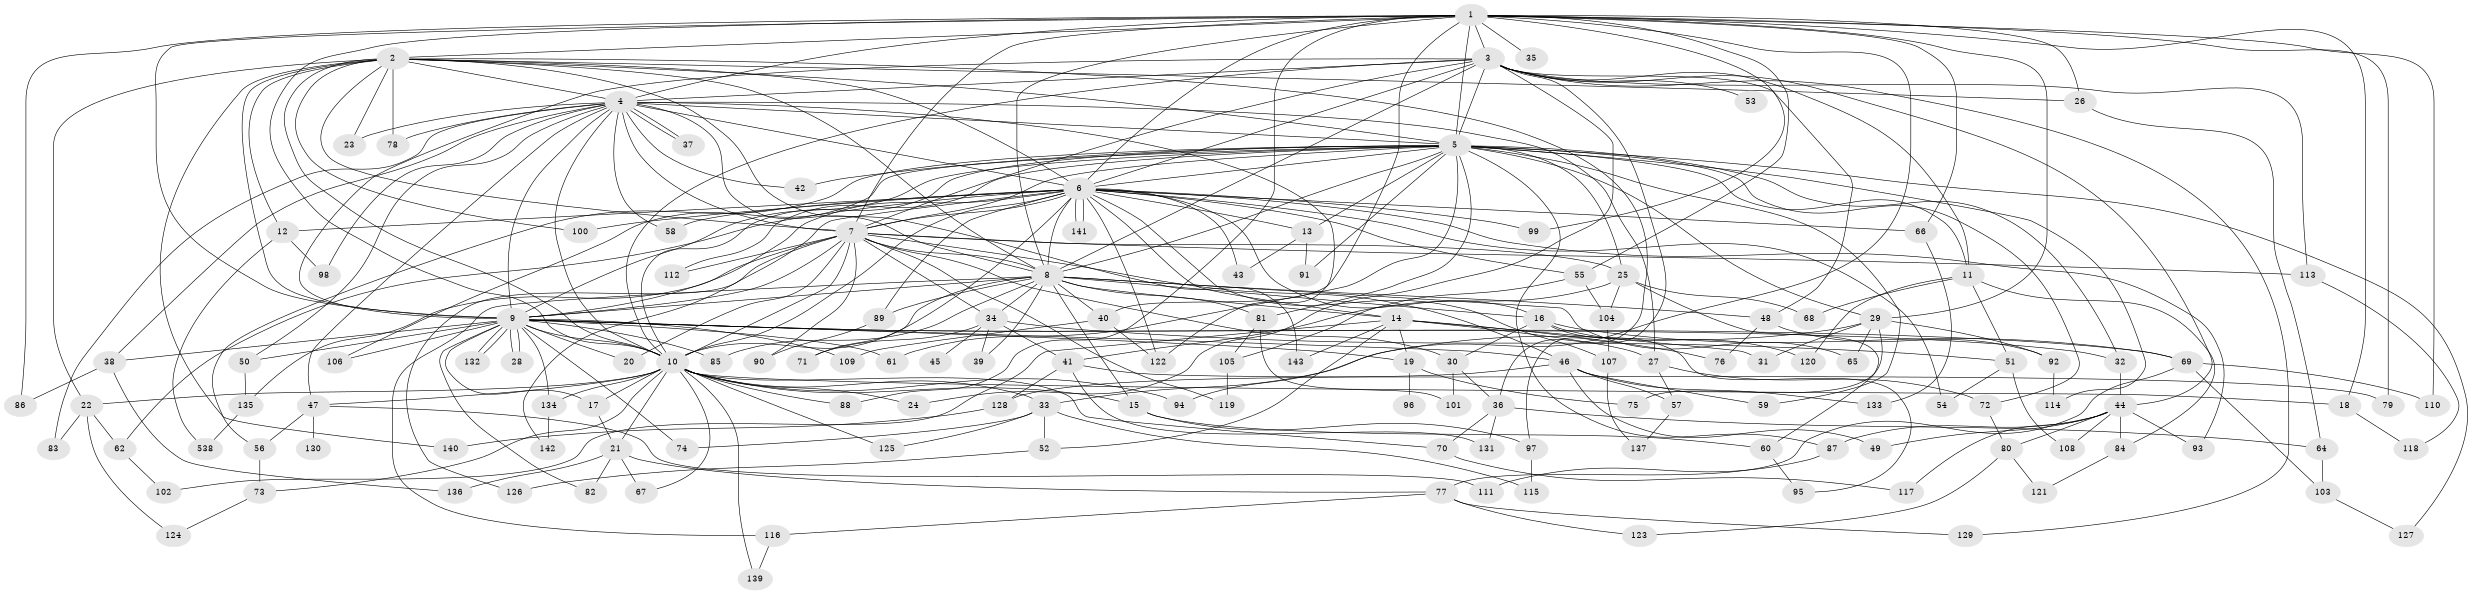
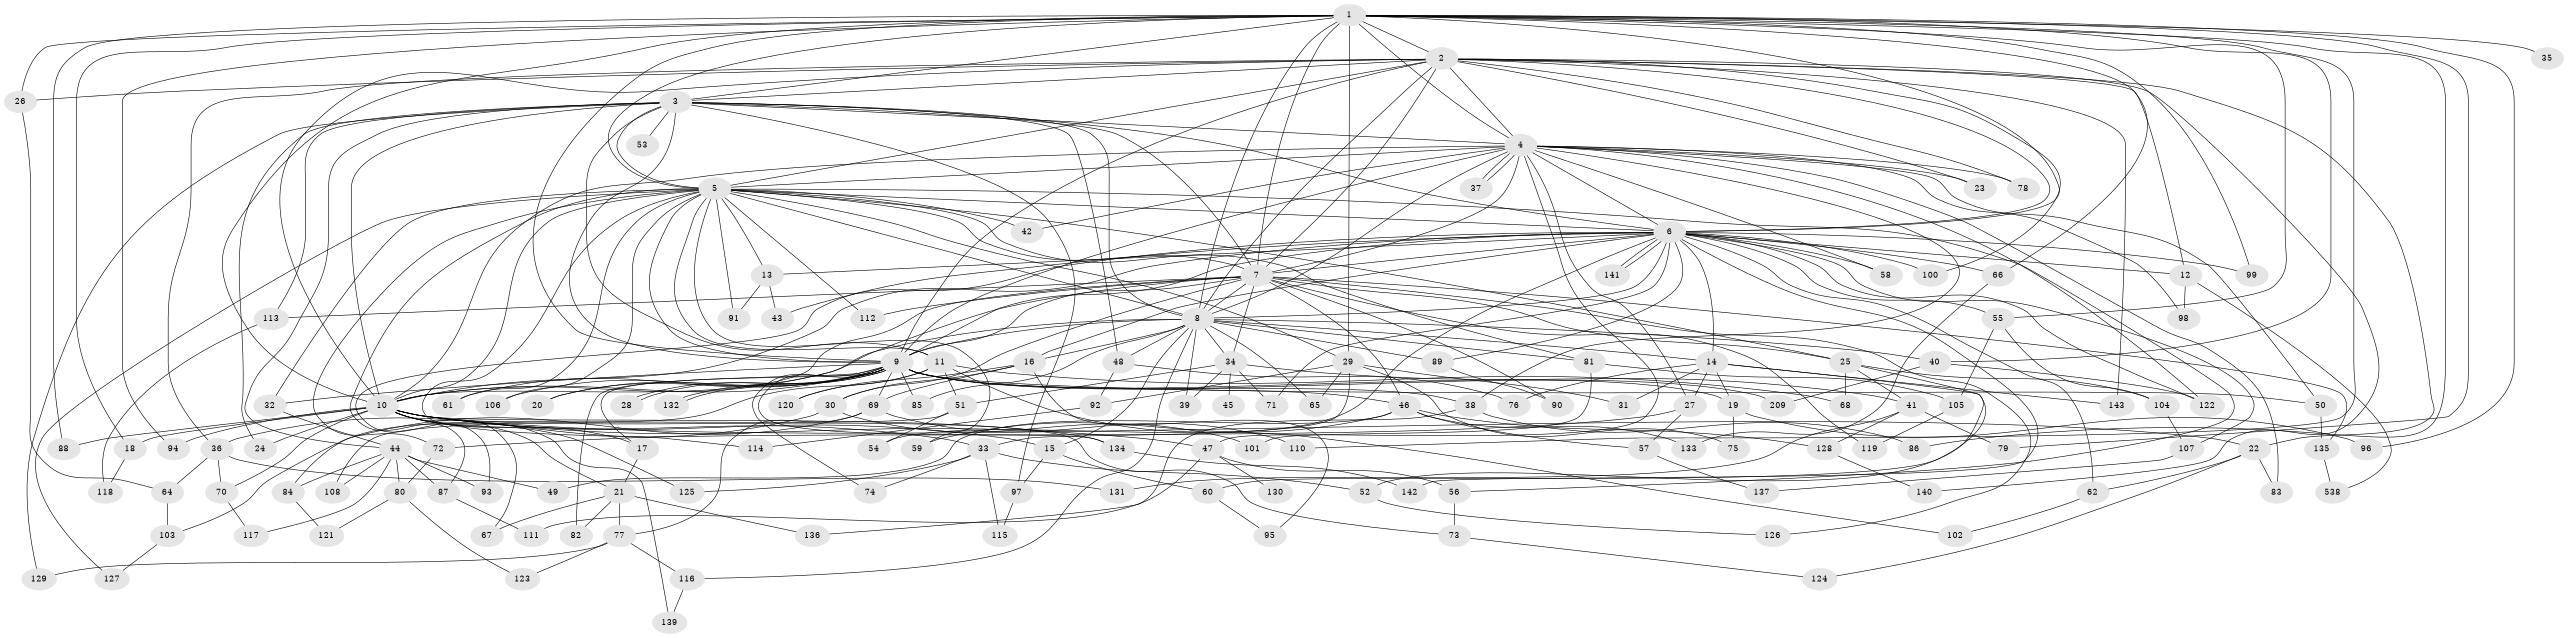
edge "1" -- "96": added
edge "2" -- "3": added
node "109": label "109" -> "209"
edge "14" -- "102": now "11" -- "102"
